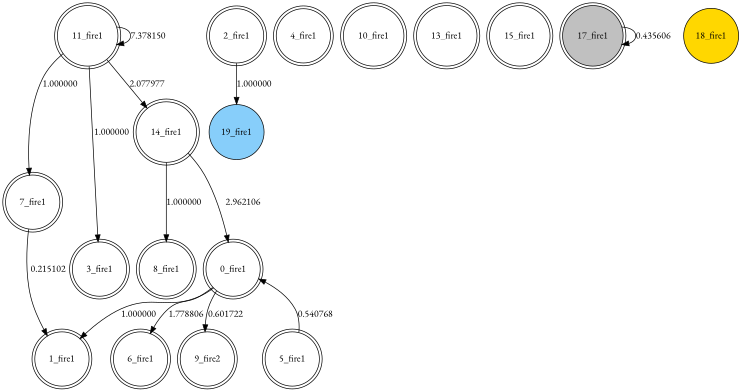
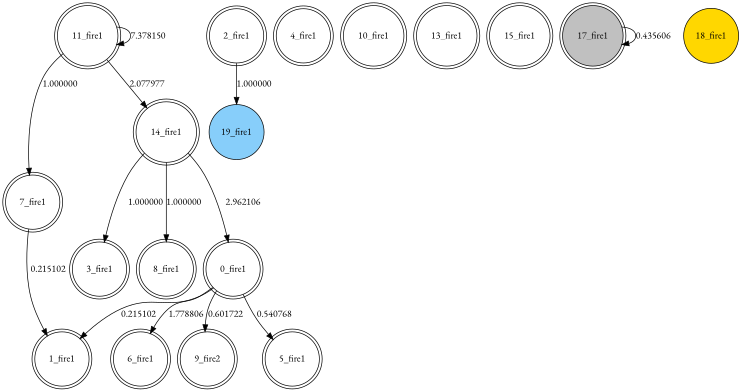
edge "11_fire1" -> "3_fire1": now "14_fire1" -> "3_fire1"
edge "5_fire1" -> "0_fire1": reversed
edge "0_fire1" -> "1_fire1": label "1.000000" -> "0.215102"
